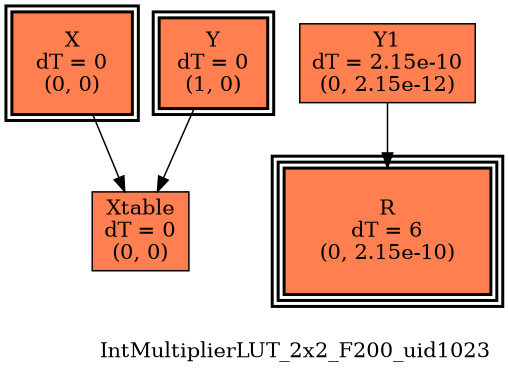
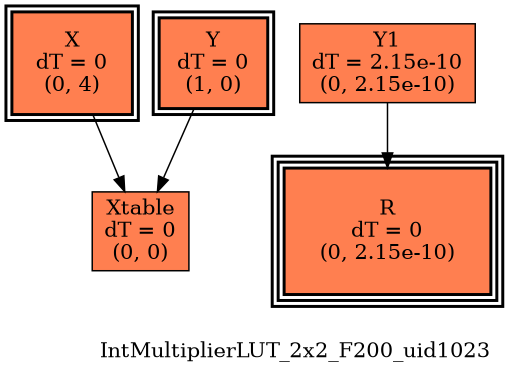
node "X dT = 0 (0, 0)": label "X dT = 0 (0, 0)" -> "X dT = 0 (0, 4)"
node "Y1 dT = 2.15e-10 (0, 2.15e-12)": label "Y1 dT = 2.15e-10 (0, 2.15e-12)" -> "Y1 dT = 2.15e-10 (0, 2.15e-10)"
node "R dT = 6 (0, 2.15e-10)": label "R dT = 6 (0, 2.15e-10)" -> "R dT = 0 (0, 2.15e-10)"
